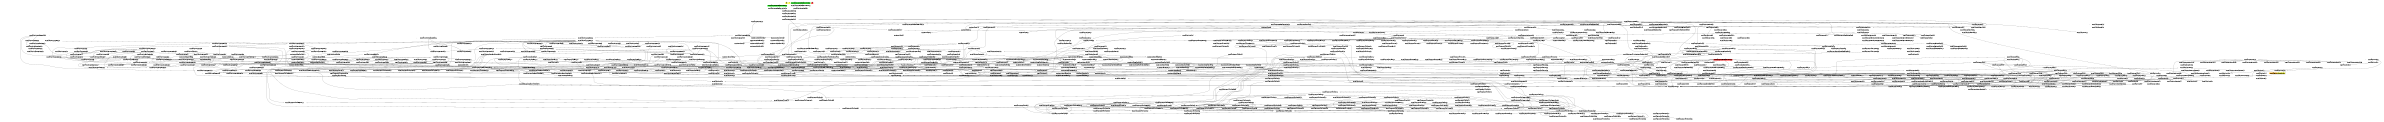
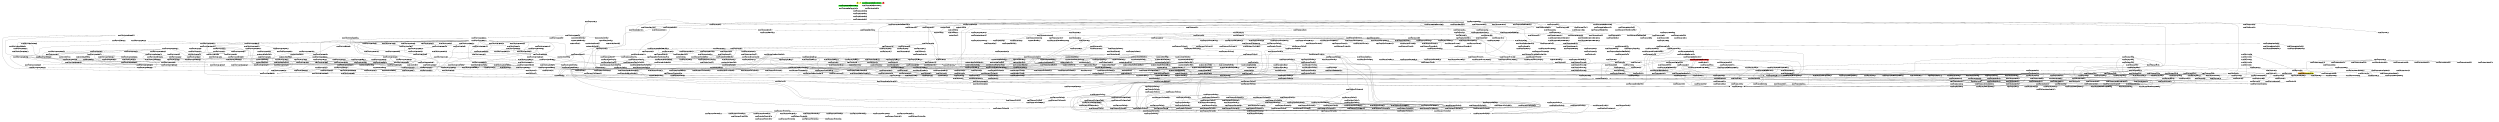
node "com.google.javascript.rhino.Node#1333": removed
